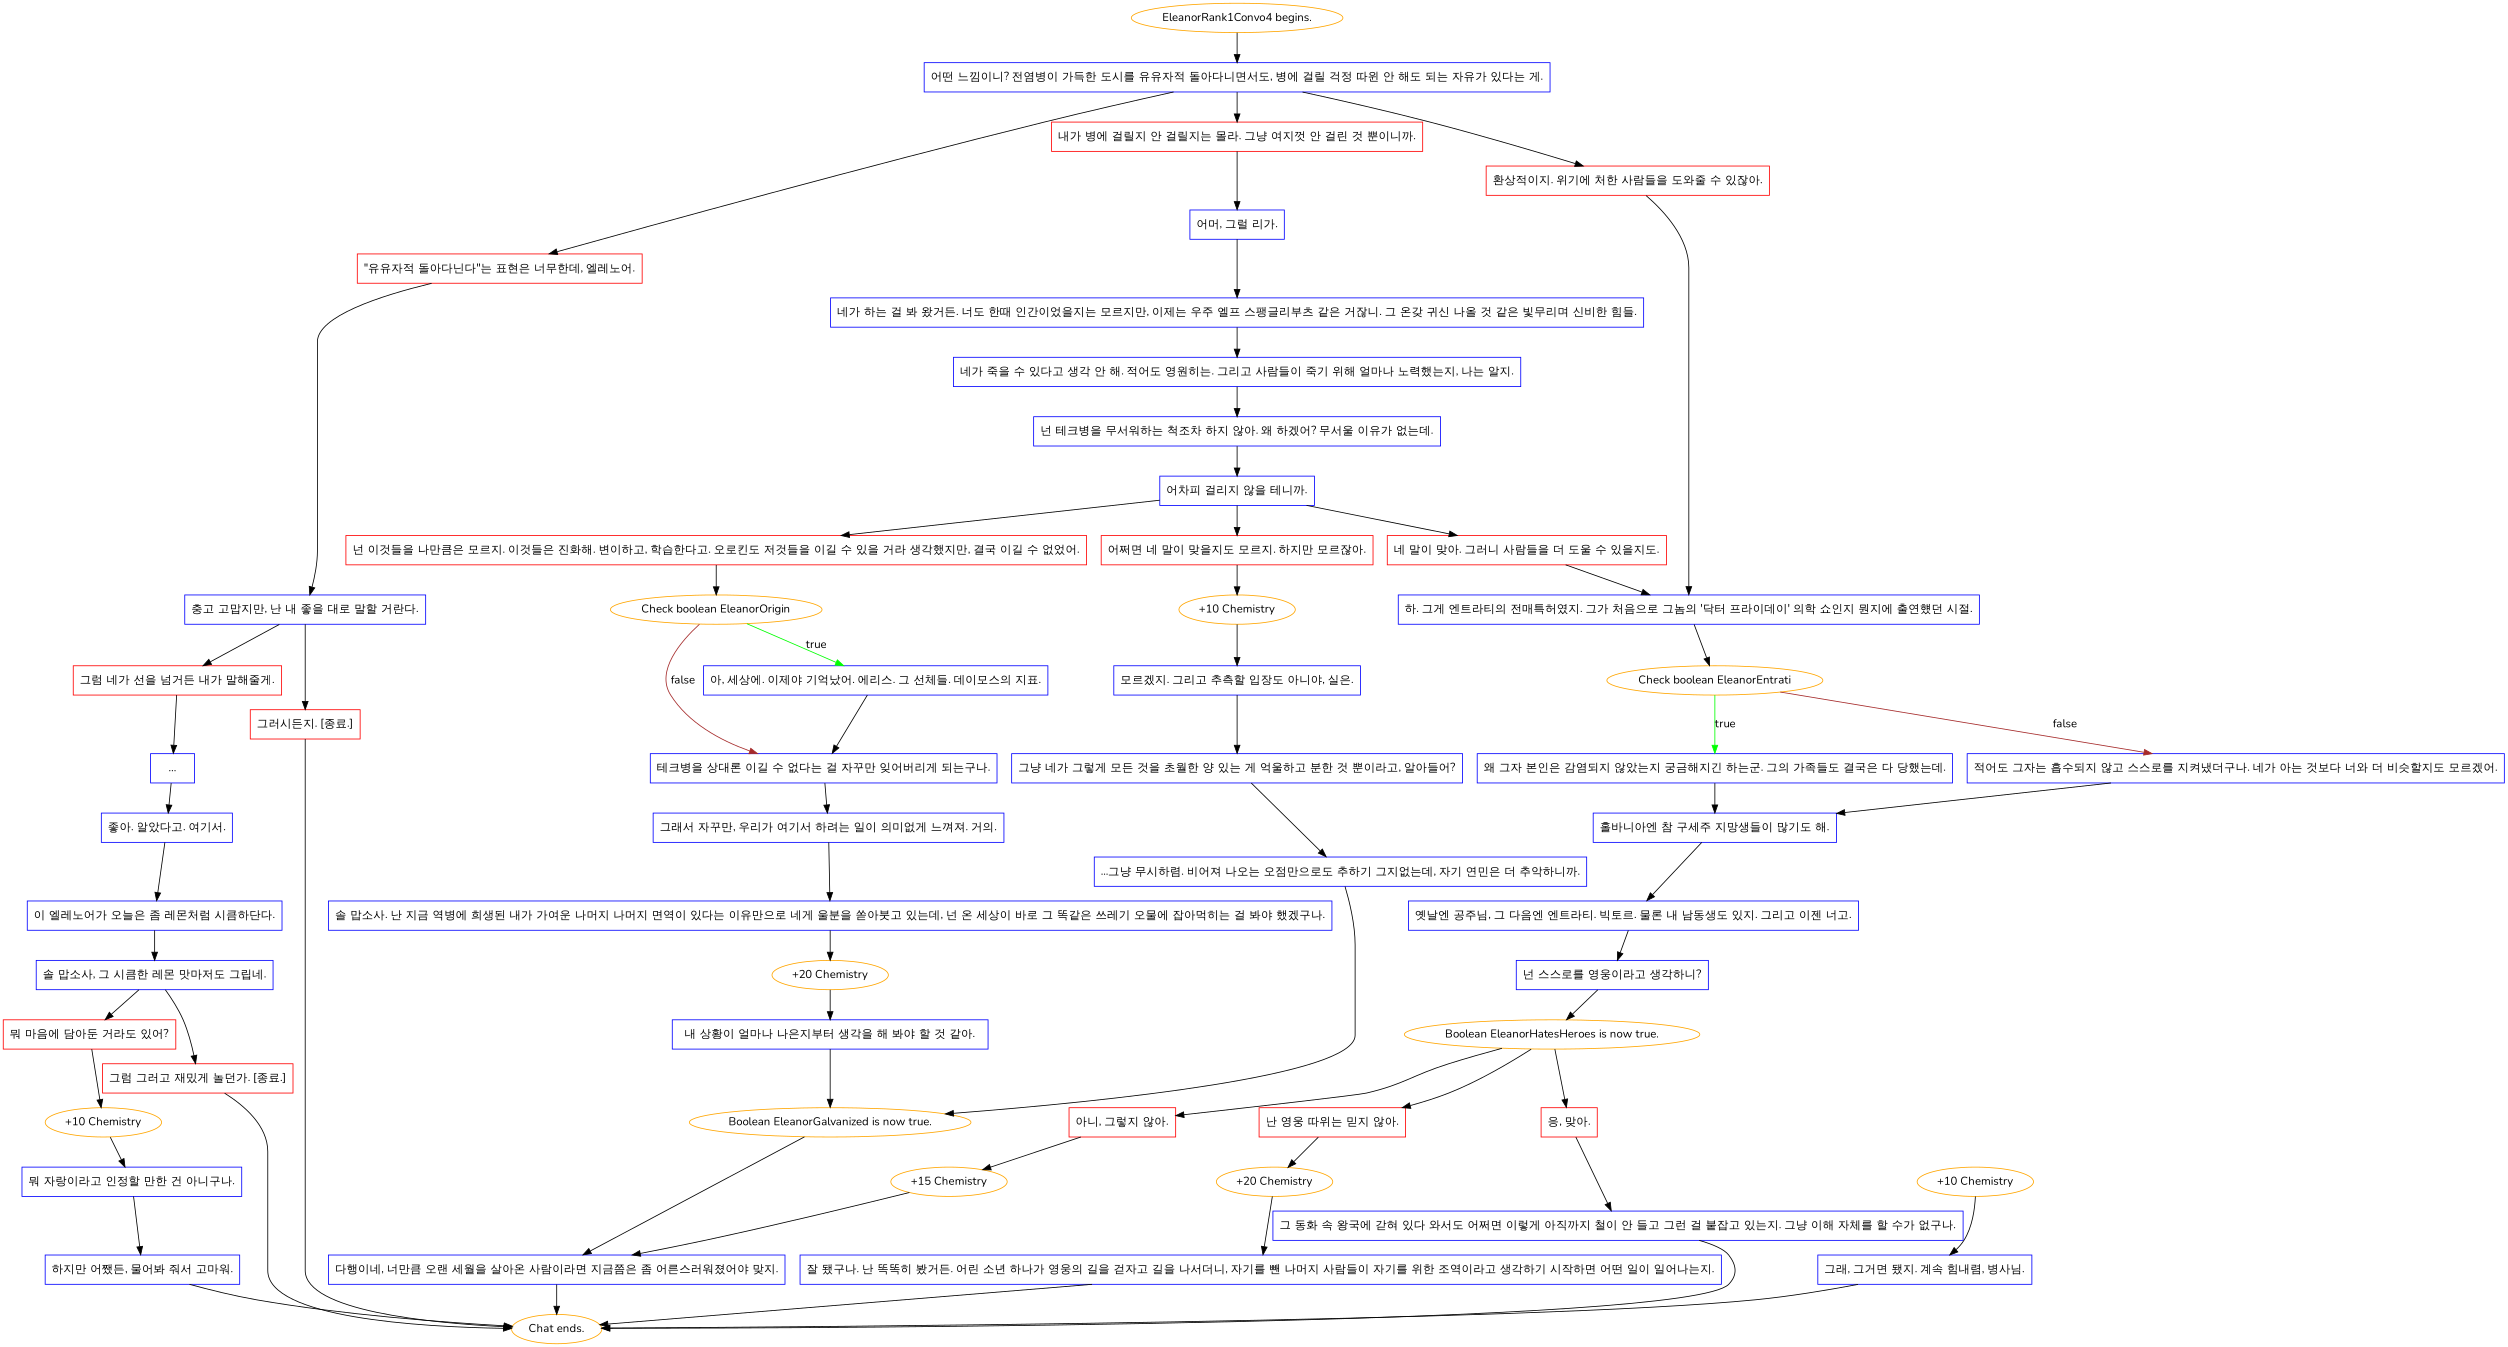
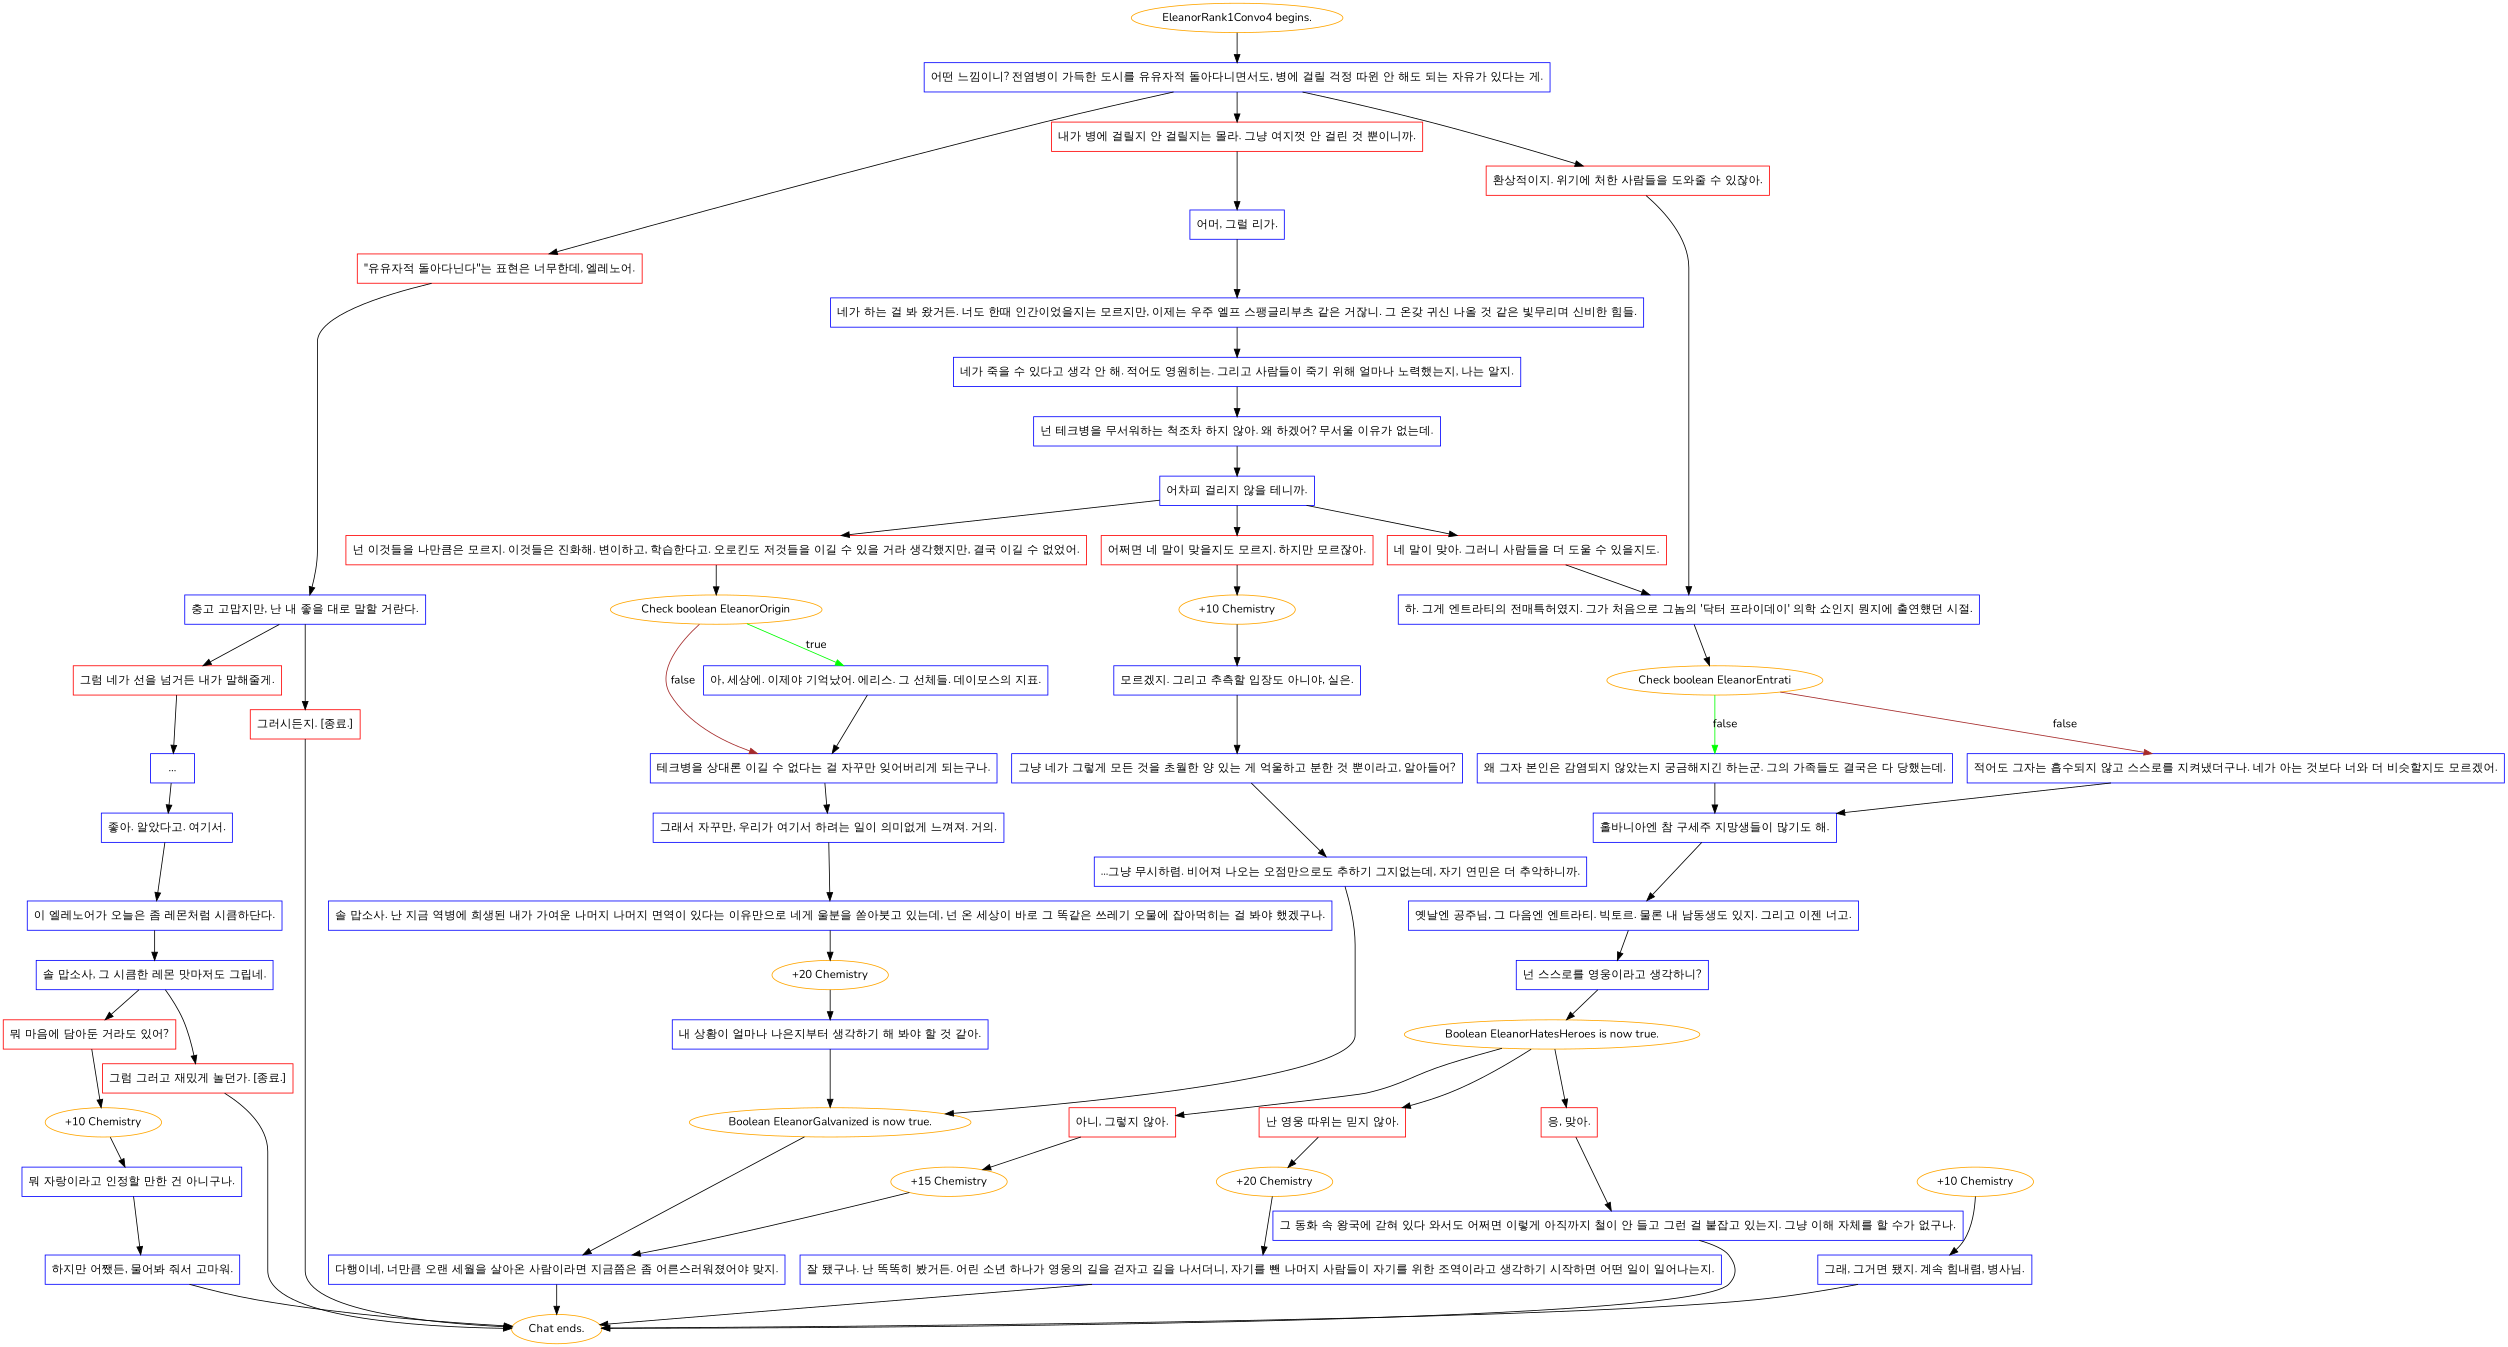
edge "Check boolean EleanorEntrati" -> "왜 그자 본인은 감염되지 않았는지 궁금해지긴 하는군. 그의 가족들도 결국은 다 당했는데.": label "true" -> "false"
node "내 상황이 얼마나 나은지부터 생각을 해 봐야 할 것 같아.": label "내 상황이 얼마나 나은지부터 생각을 해 봐야 할 것 같아." -> "내 상황이 얼마나 나은지부터 생각하기 해 봐야 할 것 같아."
